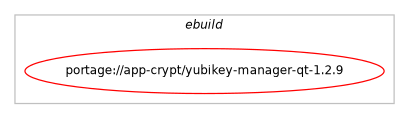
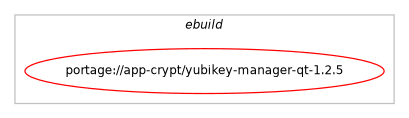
node "portage://app-crypt/yubikey-manager-qt-1.2.9": label "portage://app-crypt/yubikey-manager-qt-1.2.9" -> "portage://app-crypt/yubikey-manager-qt-1.2.5"
